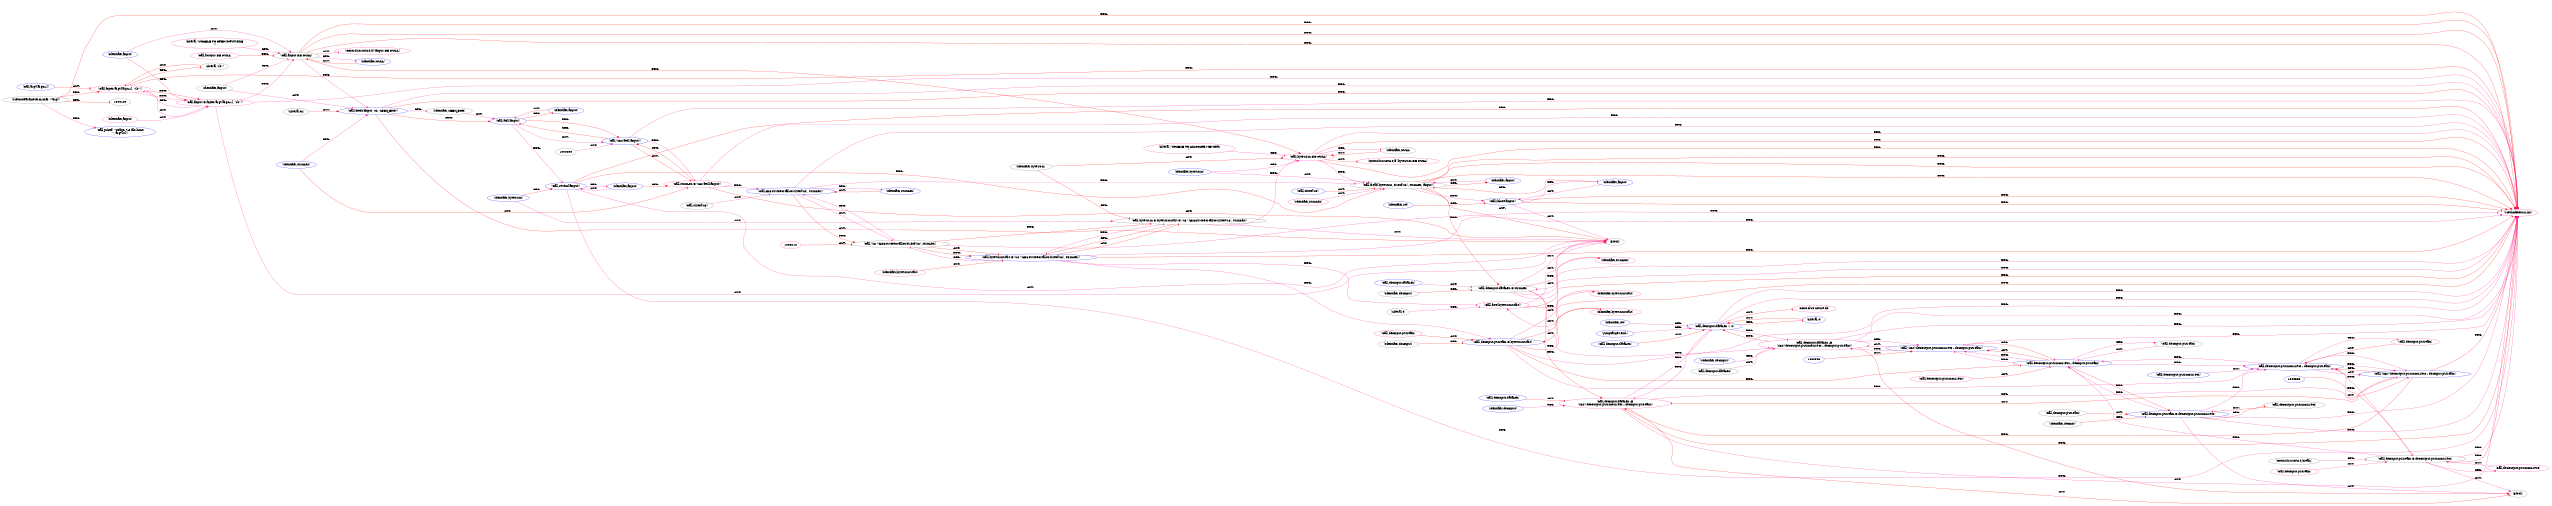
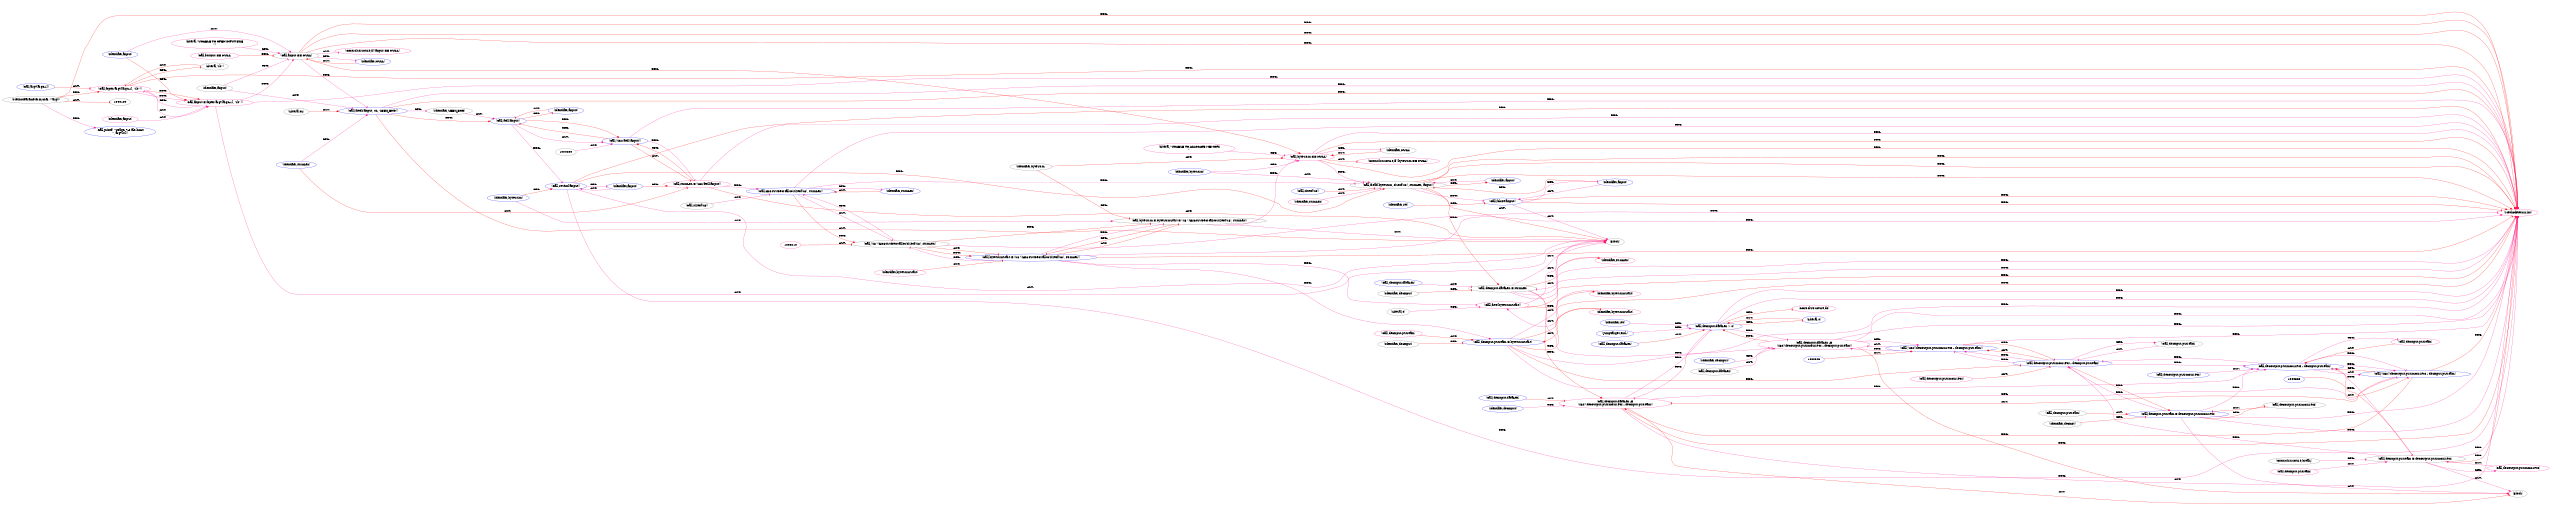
edge "(MethodParameterIn,char **argv)" -> "1000129": label "CFG: " -> "AST: "
edge "(Call,fread(byteStrm, sizeof(u8), strmLen, finput))" -> "(Call,fclose(finput))": arrowhead diamond -> tee
edge "(Call,decInput.dataLen > 0)" -> "(ControlStructure,do)": label "AST: " -> "CFG: "
